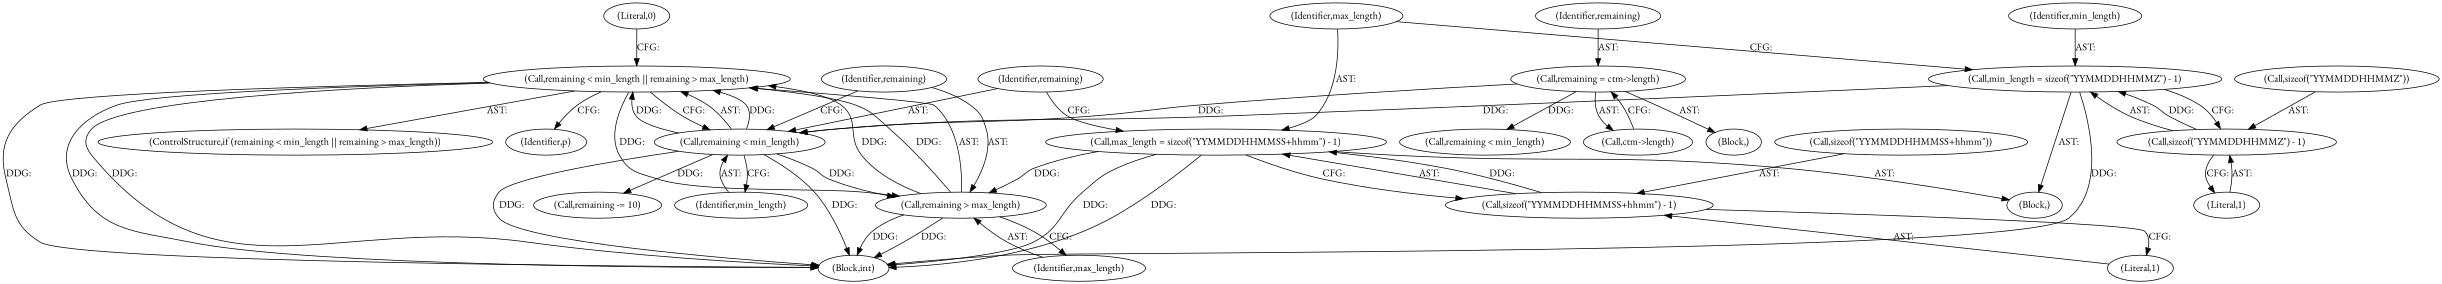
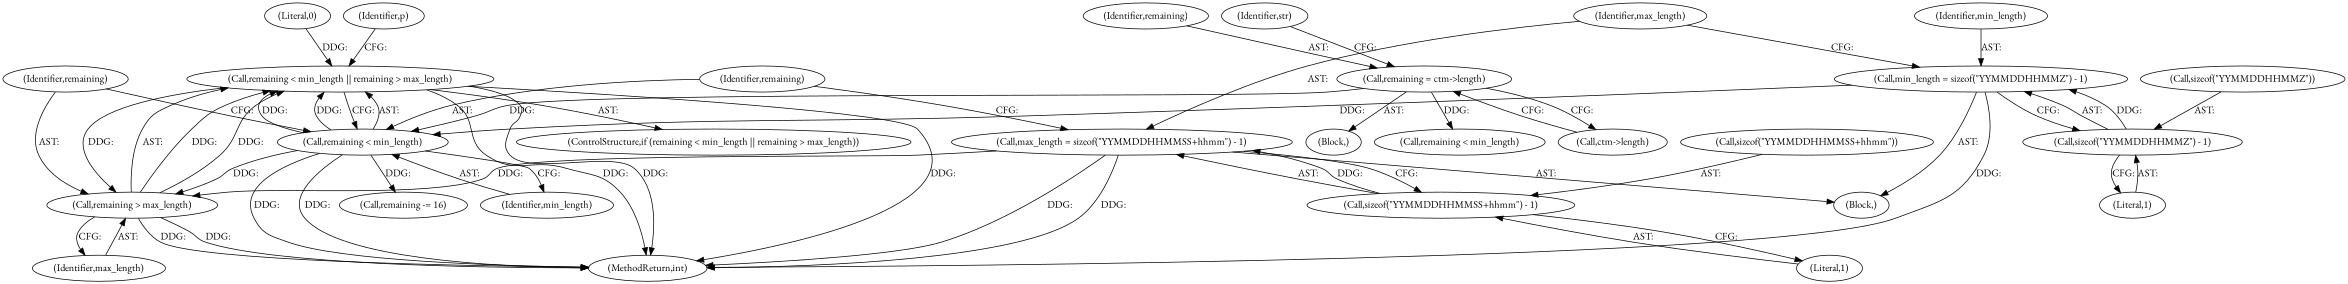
node "(Identifier,str)": added
edge "(Literal,0)" -> "(Call,remaining < min_length || remaining > max_length)": label "CFG: " -> "DDG: "
edge "(Call,remaining < min_length || remaining > max_length)" -> "(Identifier,p)": reversed
edge "(Call,remaining = ctm->length)" -> "(Call,ctm->length)": label "AST: " -> "CFG: "
node "(Call,remaining -= 10)": label "(Call,remaining -= 10)" -> "(Call,remaining -= 16)"
node "(Block,int)": label "(Block,int)" -> "(MethodReturn,int)"
